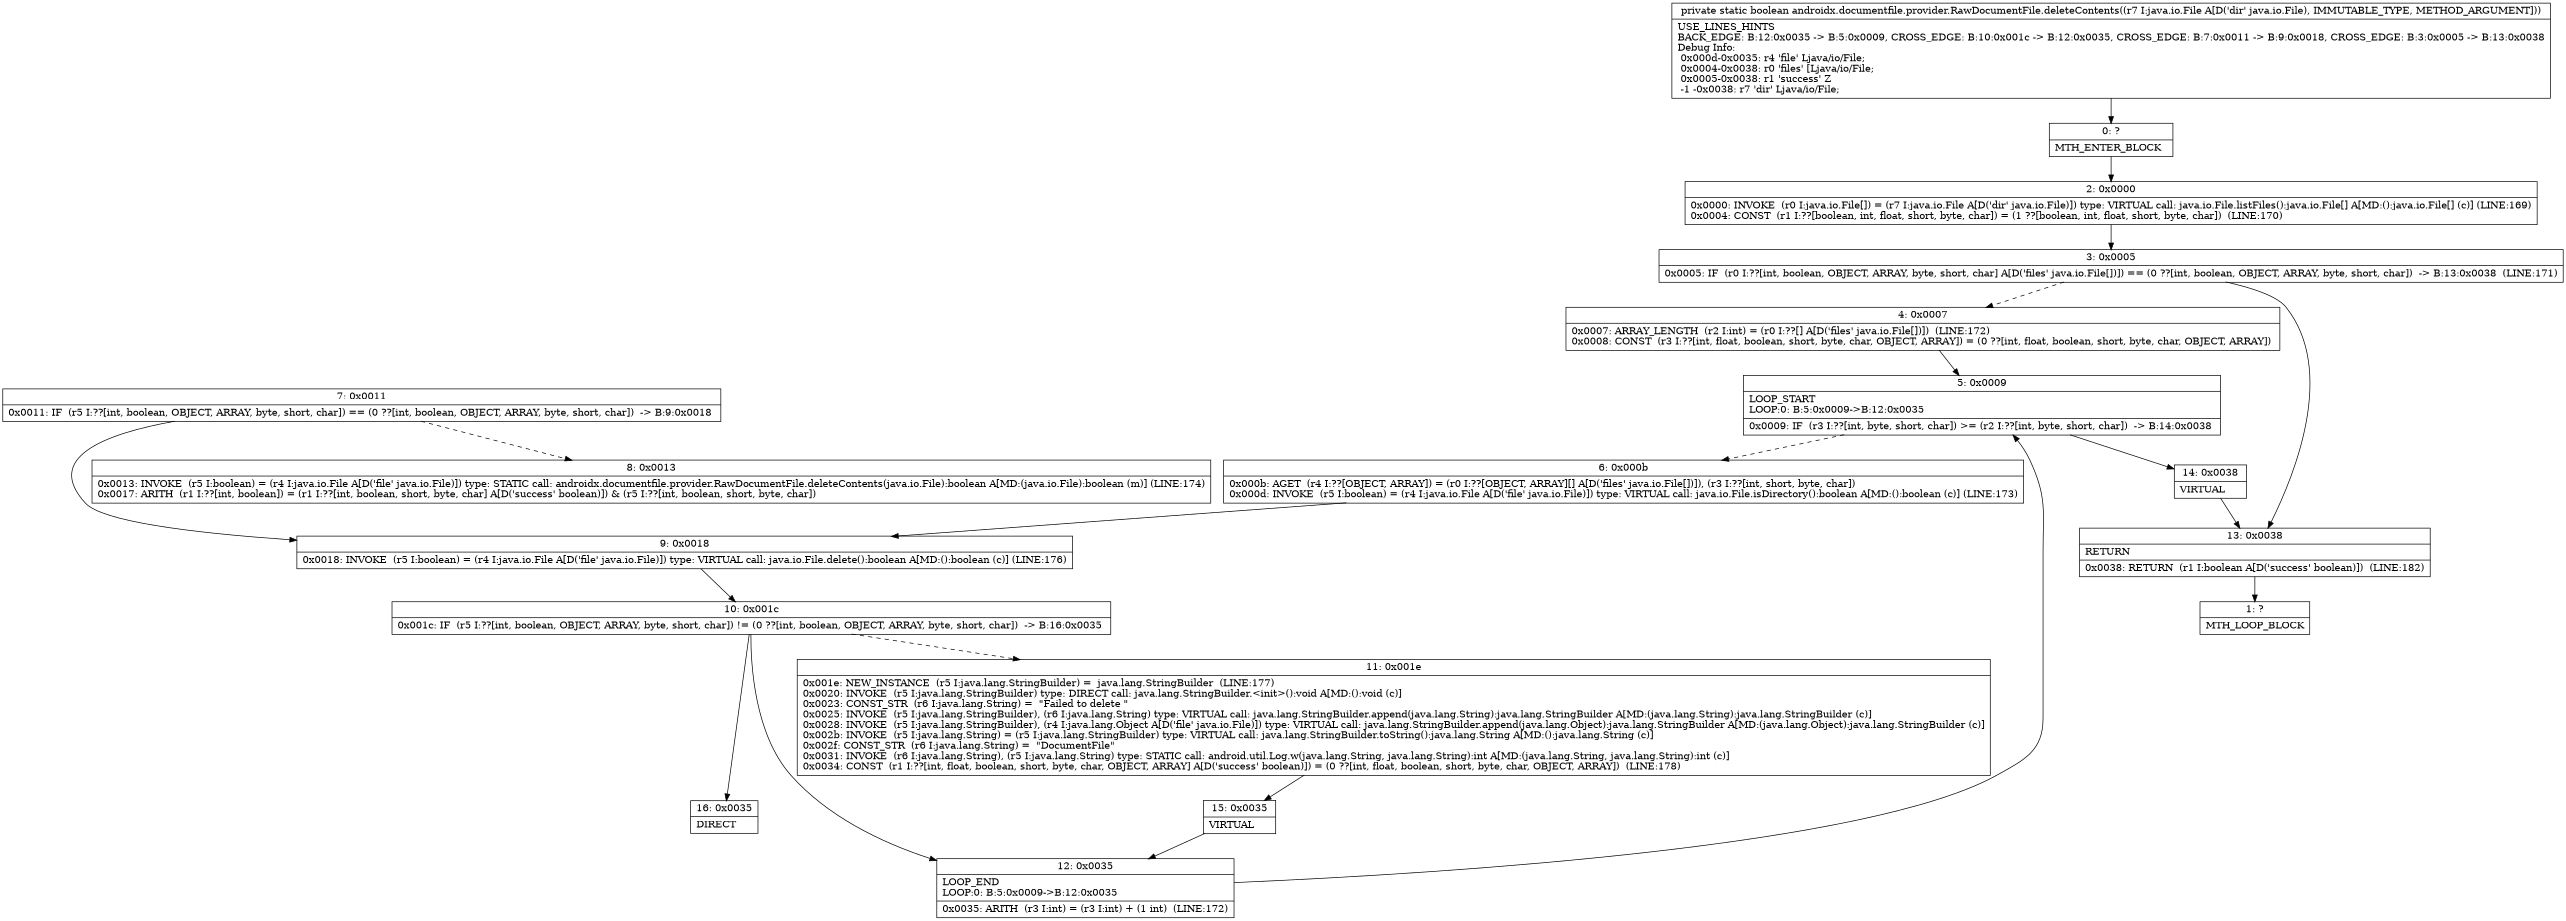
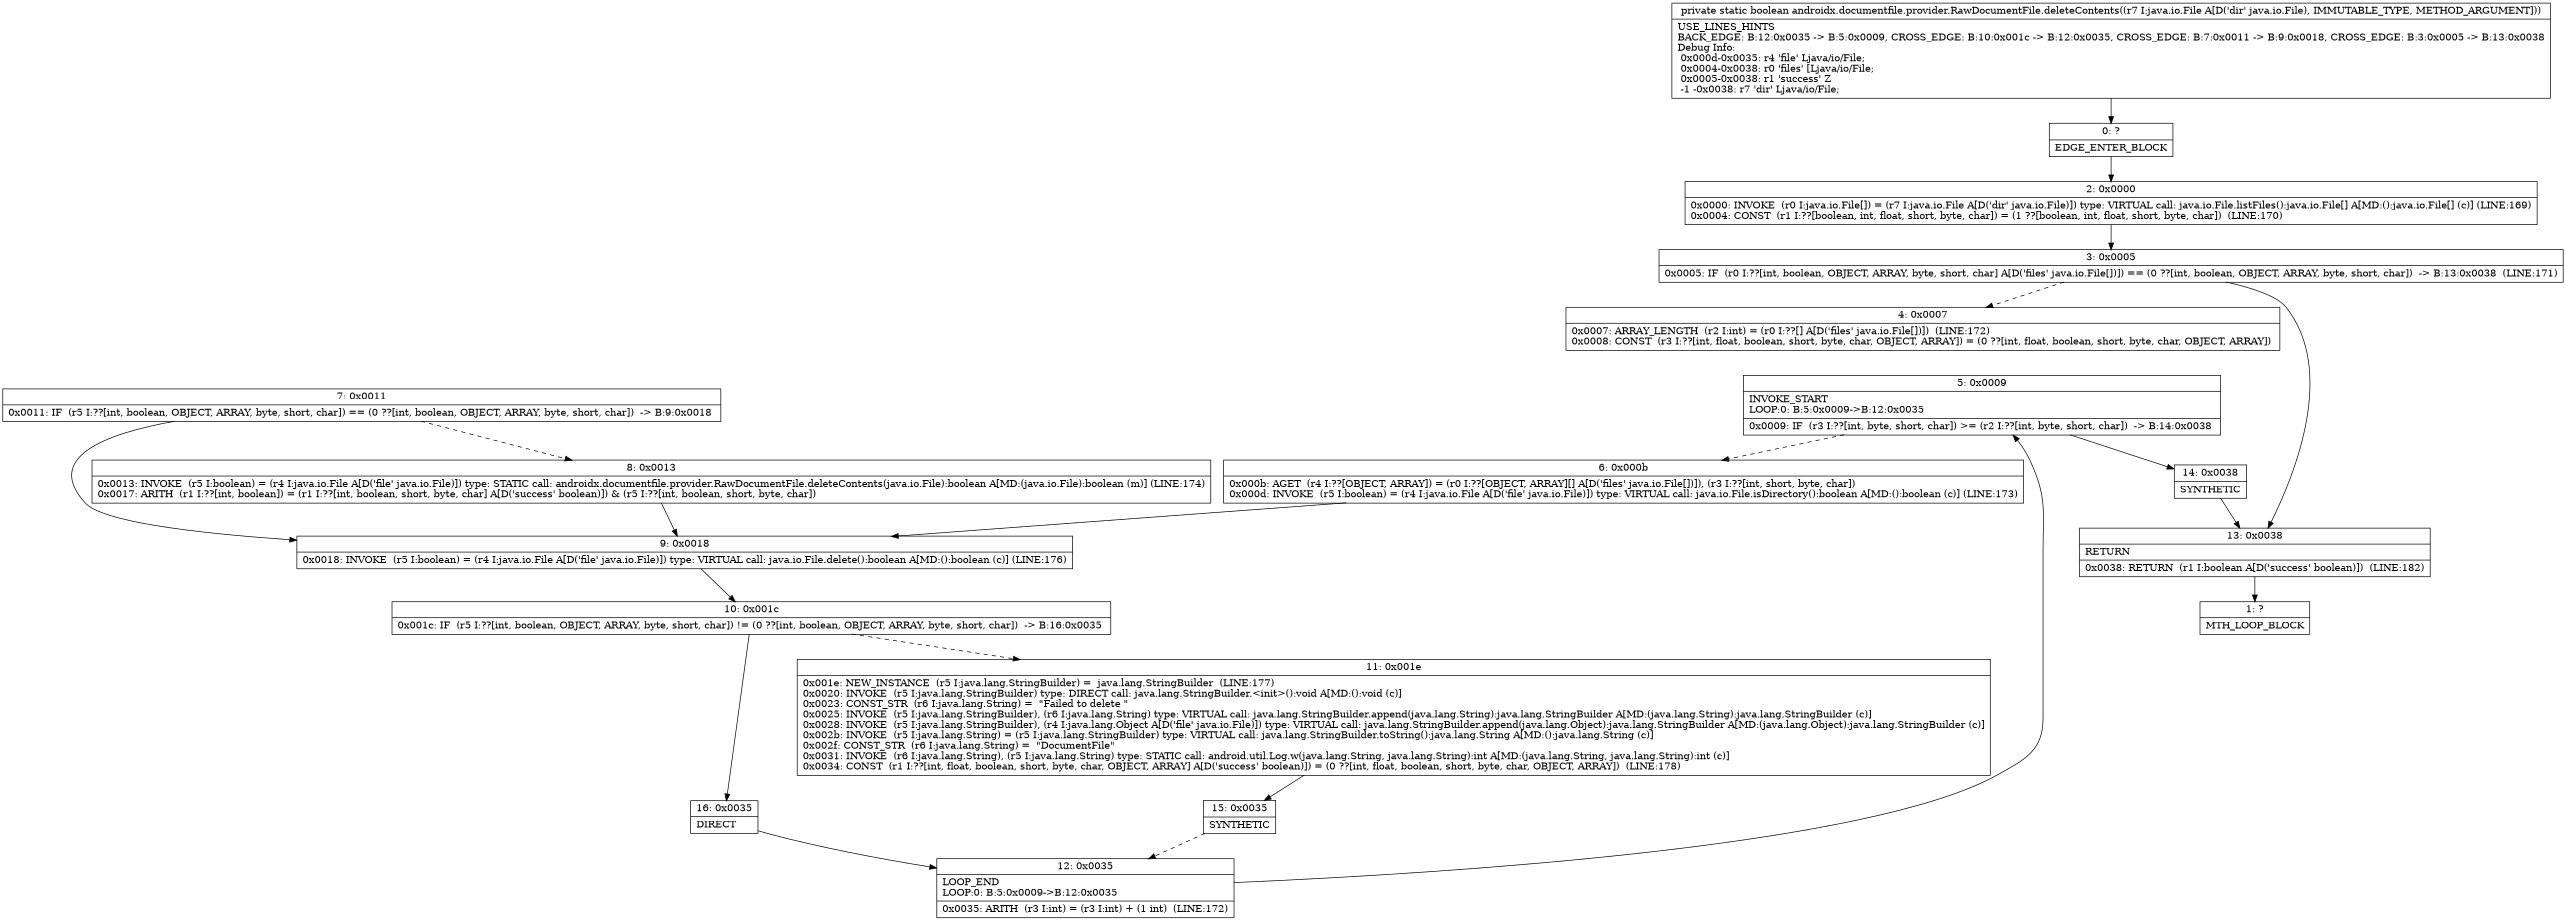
node "0: ?": text "MTH_ENTER_BLOCK" -> "EDGE_ENTER_BLOCK"
edge "4: 0x0007" -> "5: 0x0009": removed
node "5: 0x0009": text "LOOP_START" -> "INVOKE_START"
node "14: 0x0038": text "VIRTUAL" -> "SYNTHETIC"
edge "8: 0x0013" -> "9: 0x0018": added
edge "10: 0x001c" -> "12: 0x0035": now "16: 0x0035" -> "12: 0x0035"
node "15: 0x0035": text "VIRTUAL" -> "SYNTHETIC"
edge "15: 0x0035" -> "12: 0x0035": style solid -> dashed
